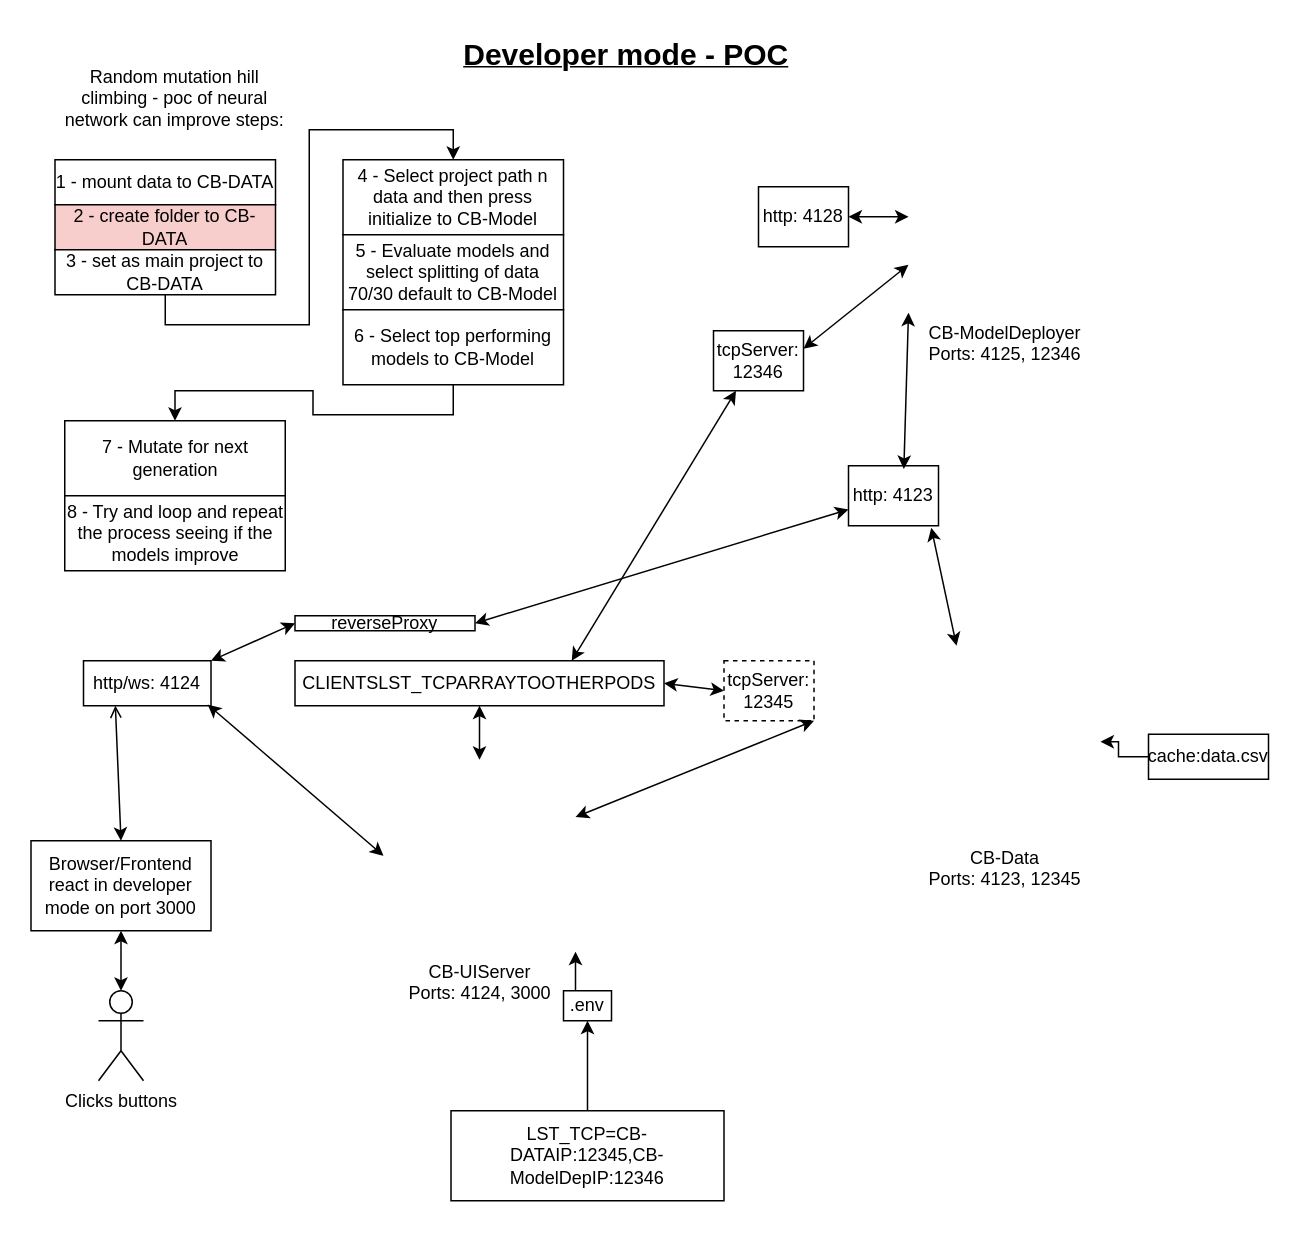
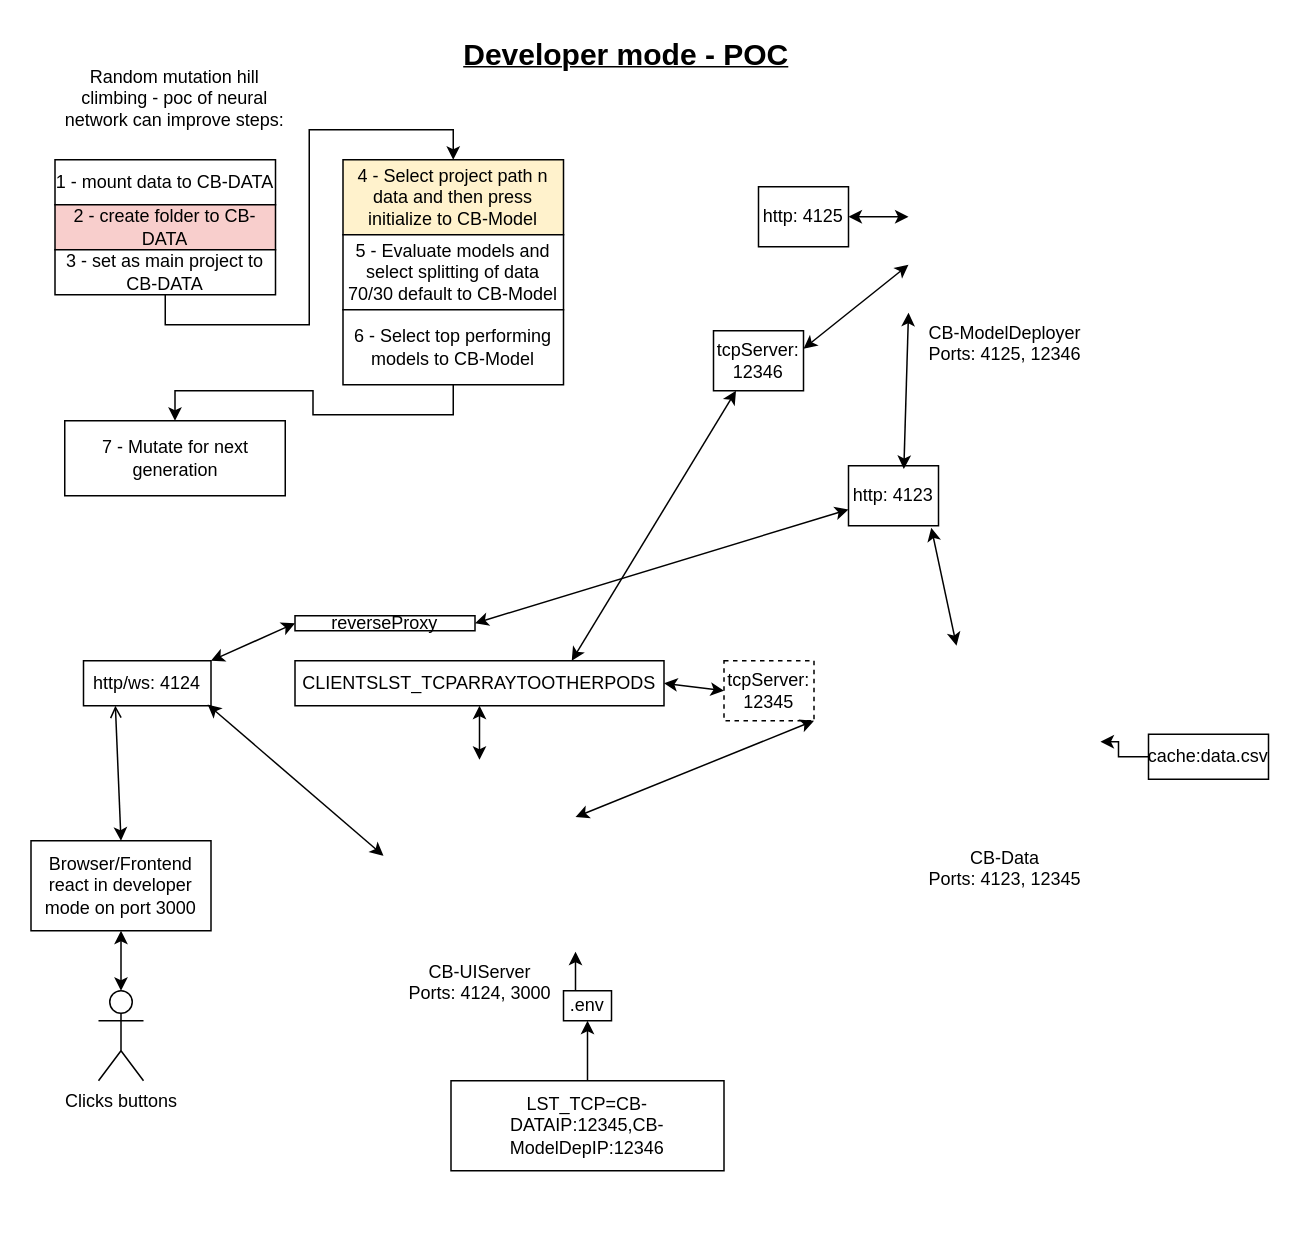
node "4 - Select project path n data and then press initialize to CB-Model": fillcolor #ffffff -> #fff2cc
node "http: 4128": label "http: 4128" -> "http: 4125"
node "8 - Try and loop and repeat the process seeing if the models improve": removed
node "LST_TCP=CB-DATAIP:12345,CB-ModelDepIP:12346": moved (587, 1156) -> (587, 1126)
